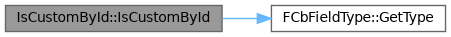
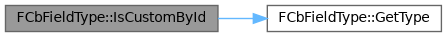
node "IsCustomById::IsCustomById": label "IsCustomById::IsCustomById" -> "FCbFieldType::IsCustomById"
